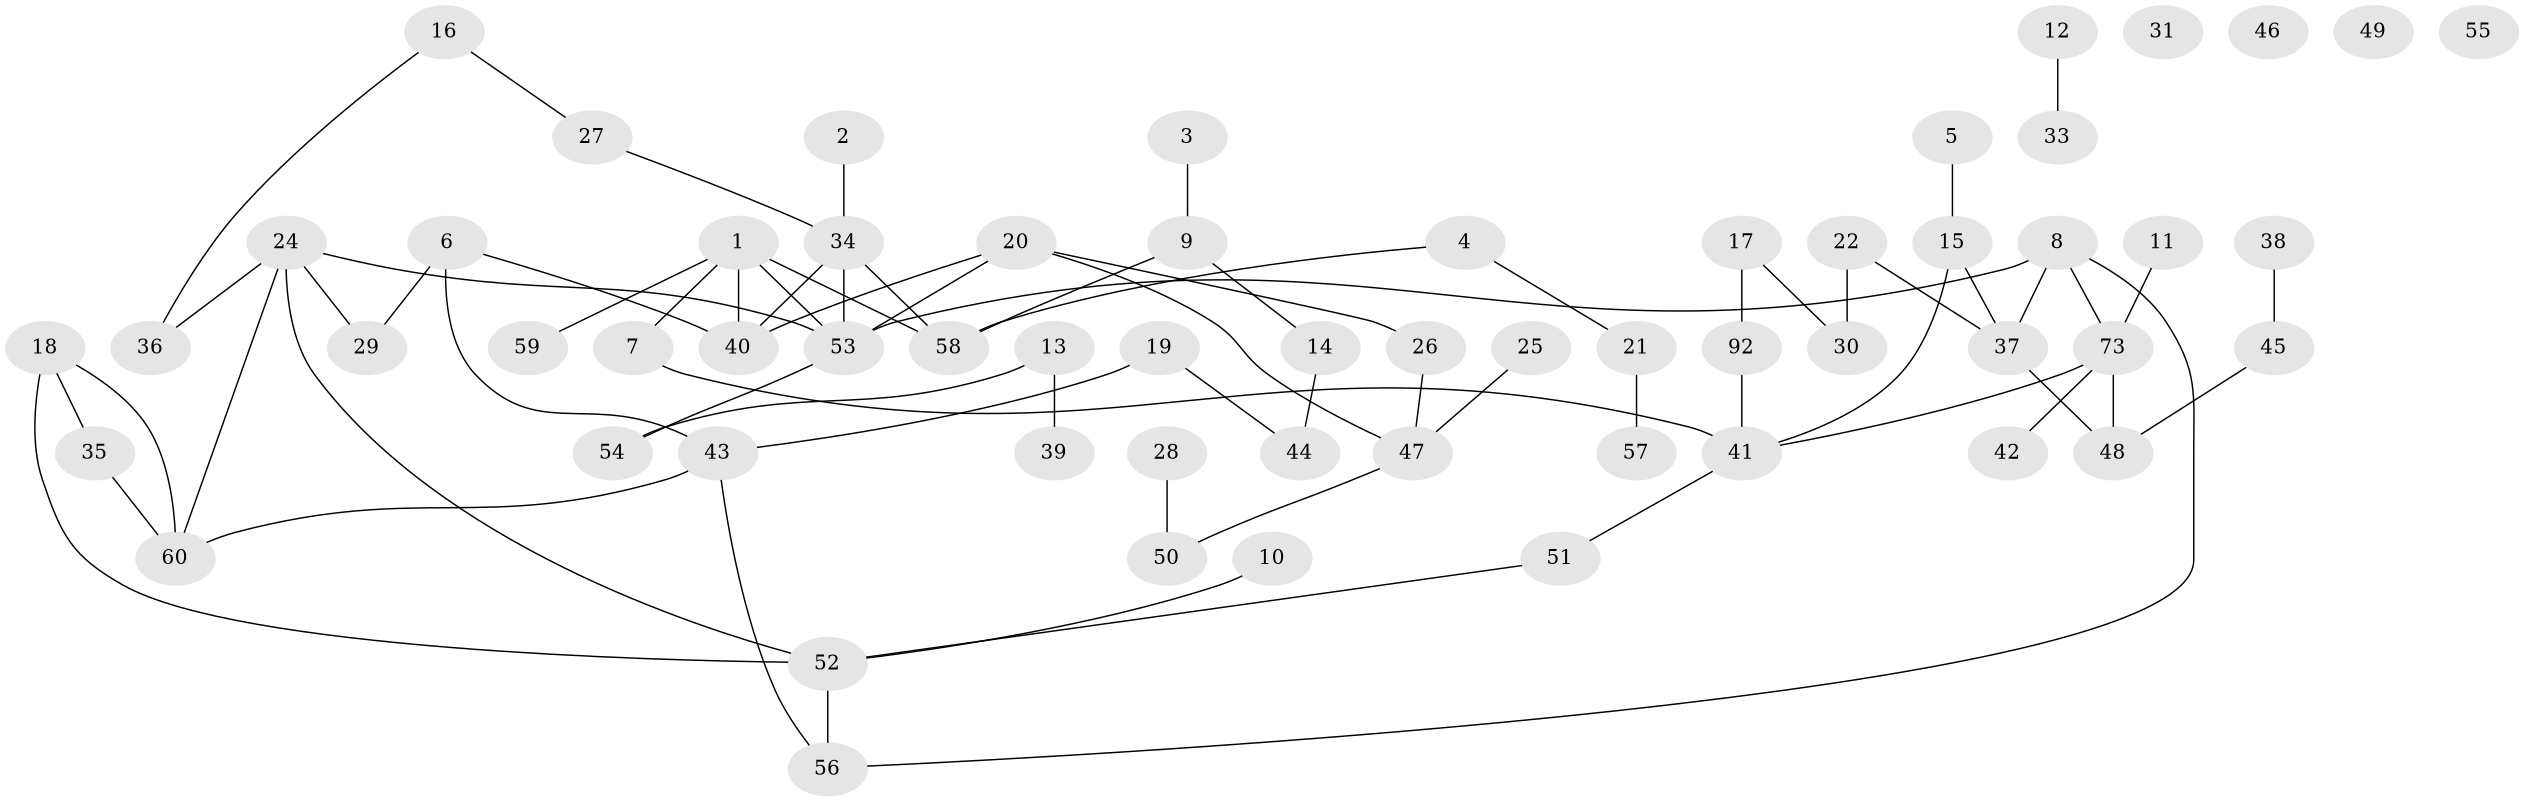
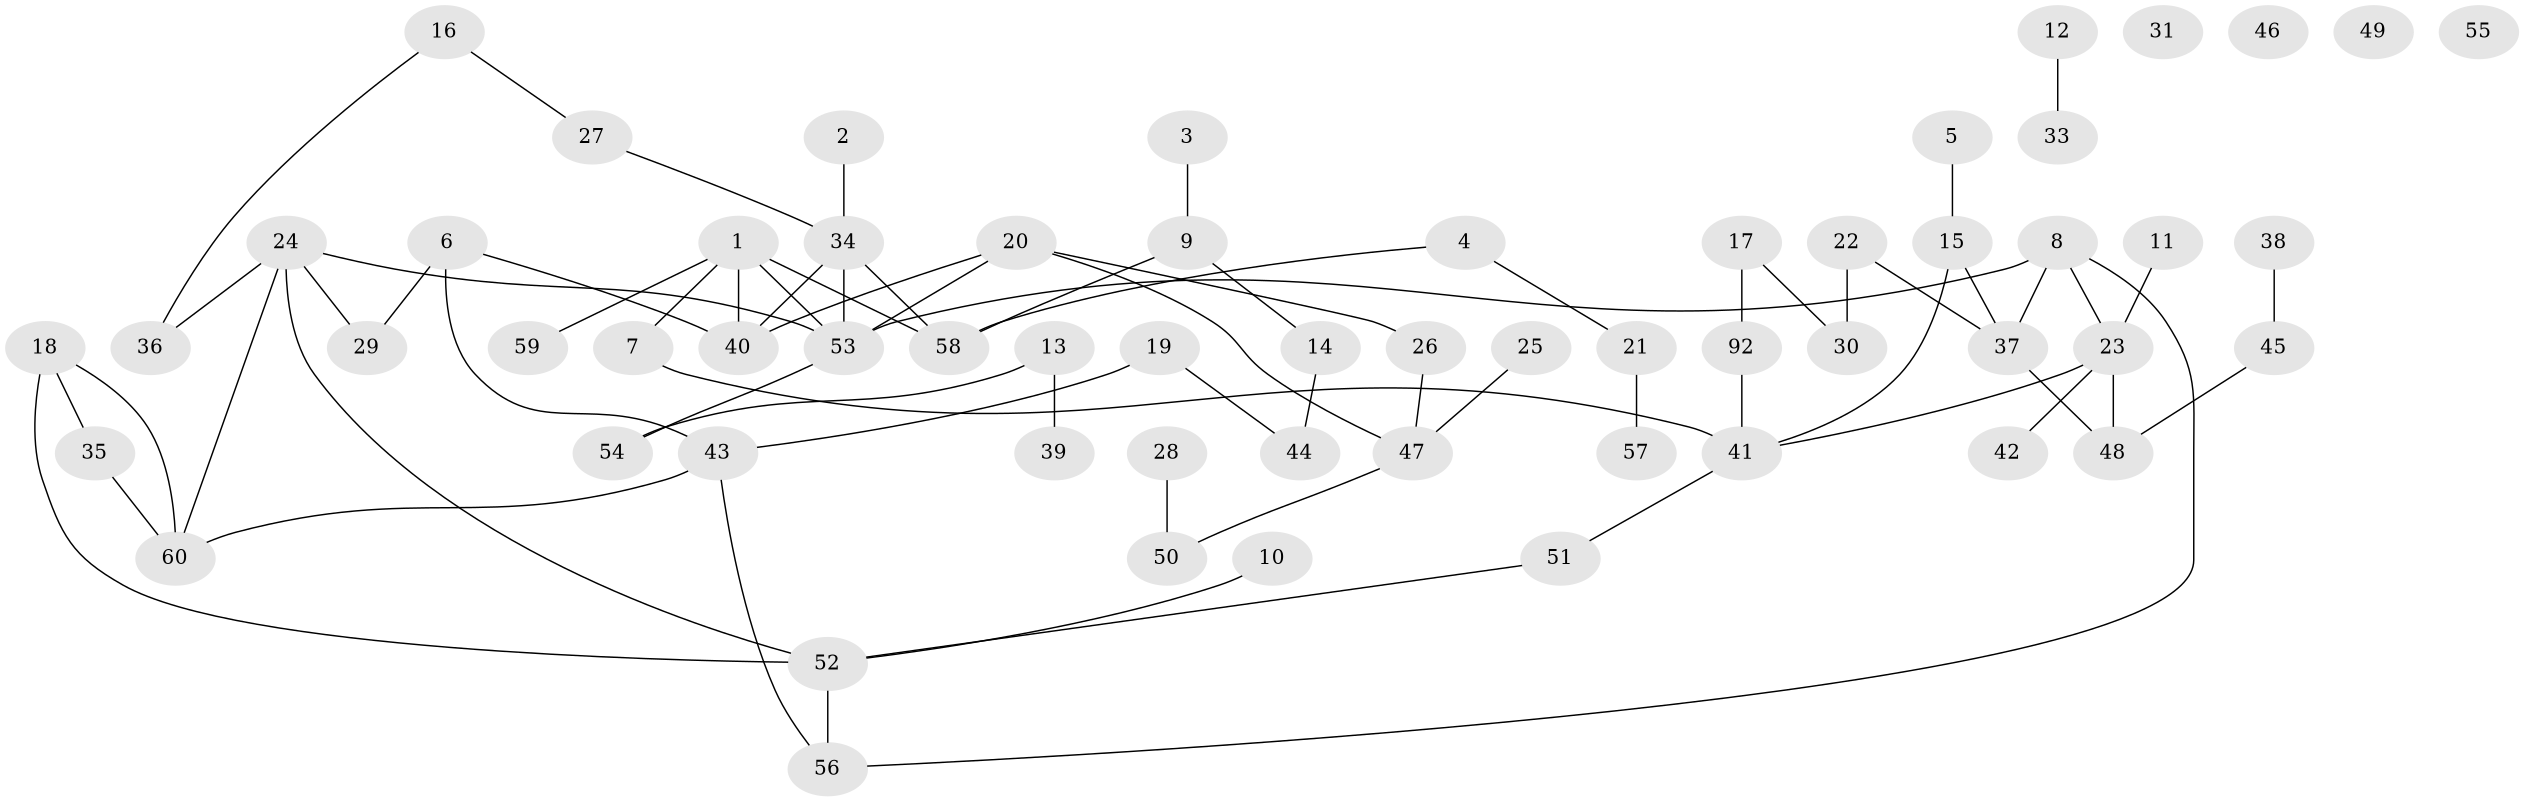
node "73": label "73" -> "23"
